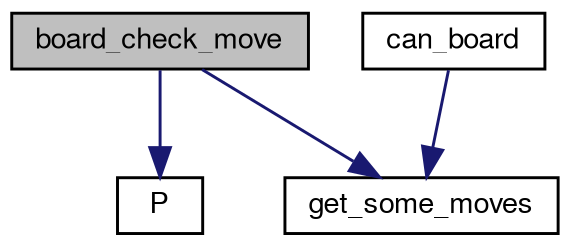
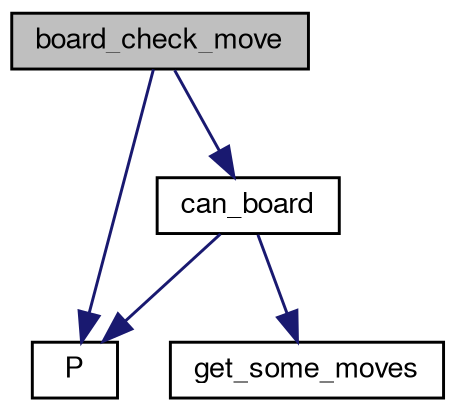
edge "board_check_move" -> "get_some_moves": now "board_check_move" -> "can_board"
edge "can_board" -> "P": added
